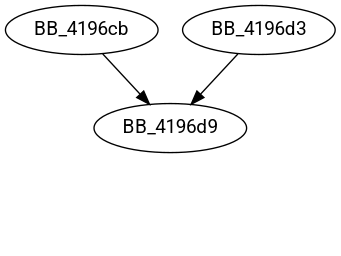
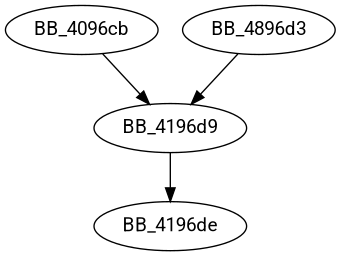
node "BB_4196cb": label "BB_4196cb" -> "BB_4096cb"
node "BB_4196d3": label "BB_4196d3" -> "BB_4896d3"
node "BB_4196de": added
